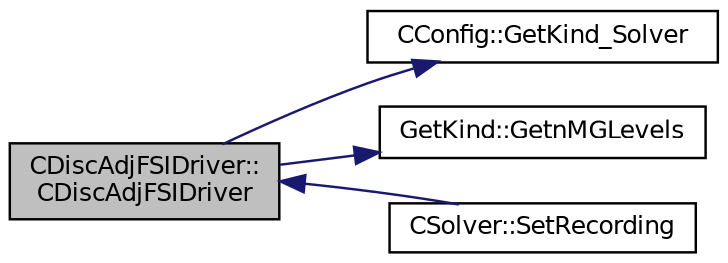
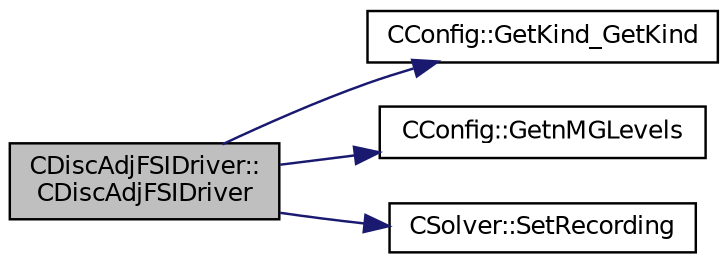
node "CConfig::GetKind_Solver": label "CConfig::GetKind_Solver" -> "CConfig::GetKind_GetKind"
node "GetKind::GetnMGLevels": label "GetKind::GetnMGLevels" -> "CConfig::GetnMGLevels"
edge "CSolver::SetRecording" -> "CDiscAdjFSIDriver:: CDiscAdjFSIDriver": reversed
